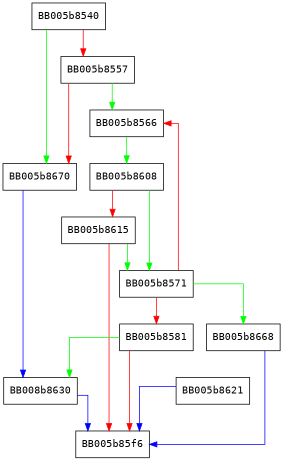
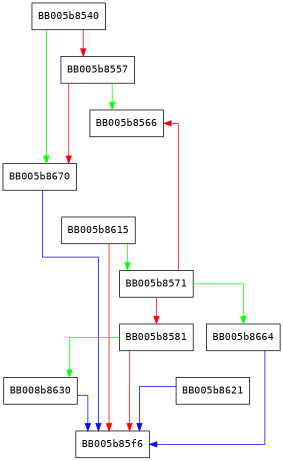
node "BB005b8608": removed
edge "BB005b8670" -> "BB008b8630": now "BB005b8670" -> "BB005b85f6"
node "BB005b8668": label "BB005b8668" -> "BB005b8664"
